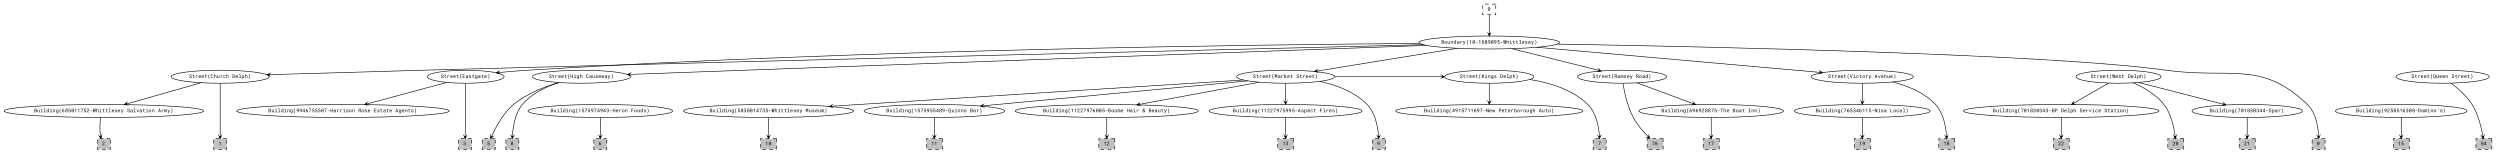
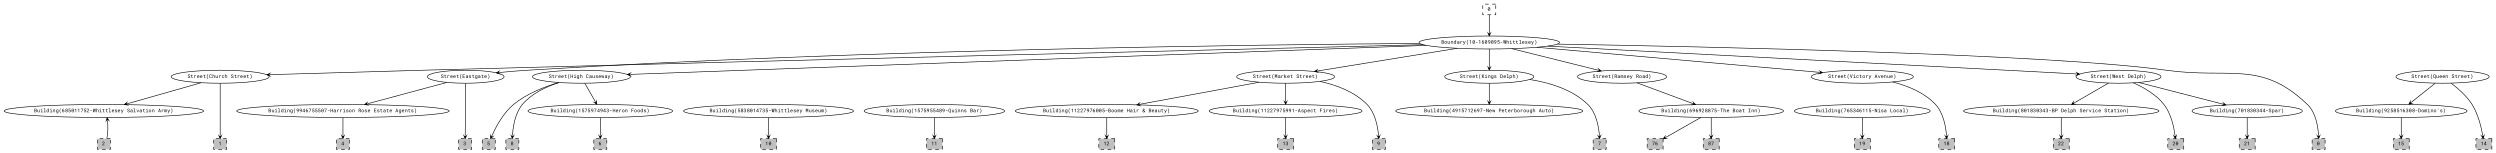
edge "Boundary(10-1609095-Whittlesey)" -> "Street(West Delph)": added
node "Street(Church Delph)": label "Street(Church Delph)" -> "Street(Church Street)"
edge "Street(Market Street)" -> "Street(Kings Delph)": now "Boundary(10-1609095-Whittlesey)" -> "Street(Kings Delph)"
edge "Street(High Causeway)" -> "Building(1575974943-Heron Foods)": added
edge "Street(Victory Avenue)" -> "Building(765346115-Nisa Local)": removed
edge "Street(Market Street)" -> "Building(5838014735-Whittlesey Museum)": removed
edge "Street(Market Street)" -> "Building(1575955489-Quinns Bar)": removed
edge "Street(Queen Street)" -> "Building(9258516308-Domino's)": added
node "Building(11227975995-Aspect Fires)": label "Building(11227975995-Aspect Fires)" -> "Building(11227975991-Aspect Fires)"
node "Building(4915711697-New Peterborough Auto)": label "Building(4915711697-New Peterborough Auto)" -> "Building(4915712697-New Peterborough Auto)"
node "Building(701830343-BP Delph Service Station)": label "Building(701830343-BP Delph Service Station)" -> "Building(801830343-BP Delph Service Station)"
edge "Street(Ramsey Road)" -> "76": now "Building(696928875-The Boat Inn)" -> "76"
edge "Building(685011752-Whittlesey Salvation Army)" -> "2": reversed
node "4": added
node "17": label "17" -> "87"
node "84": label "84" -> "14"
